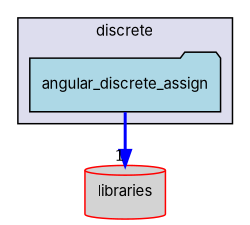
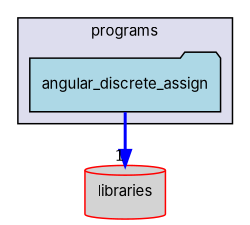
cluster "discrete": label "discrete" -> "programs"
